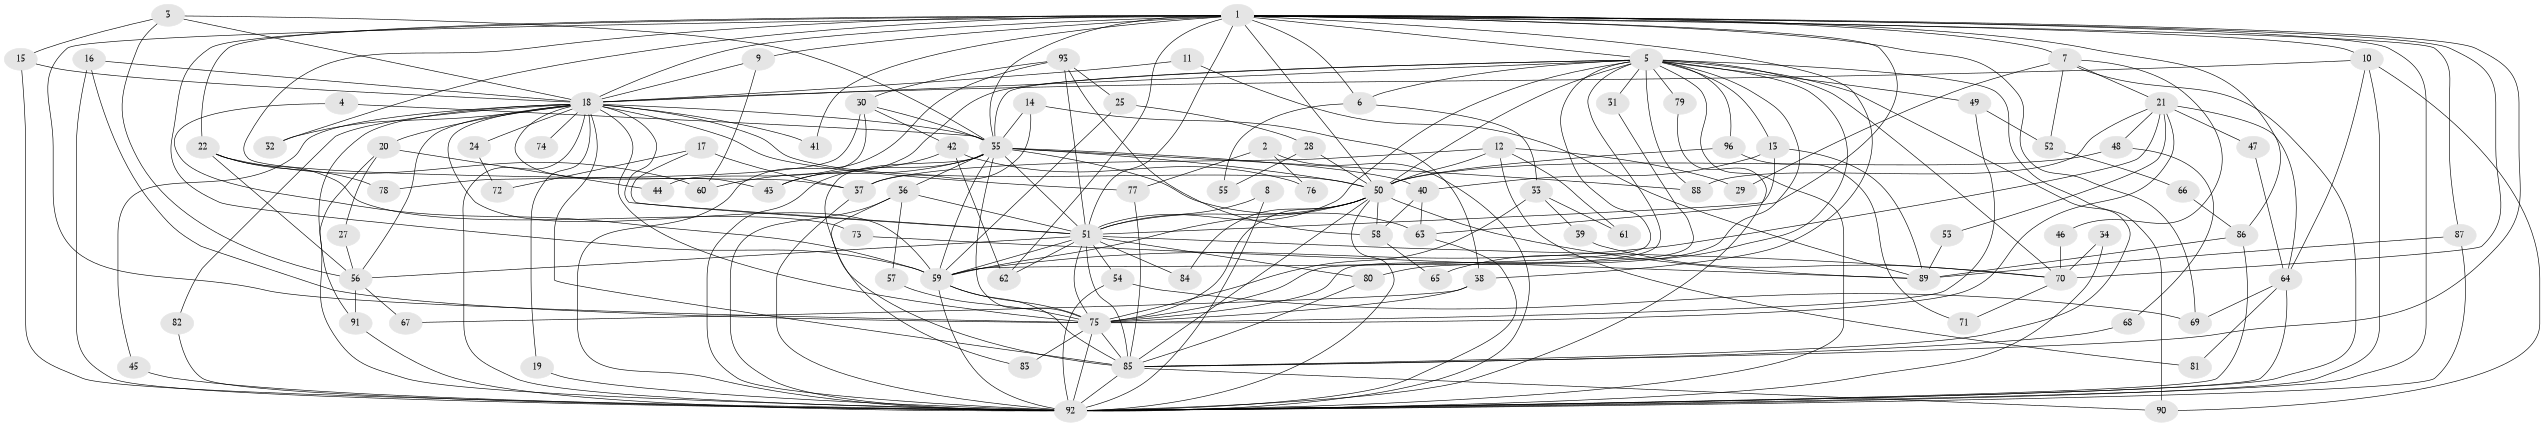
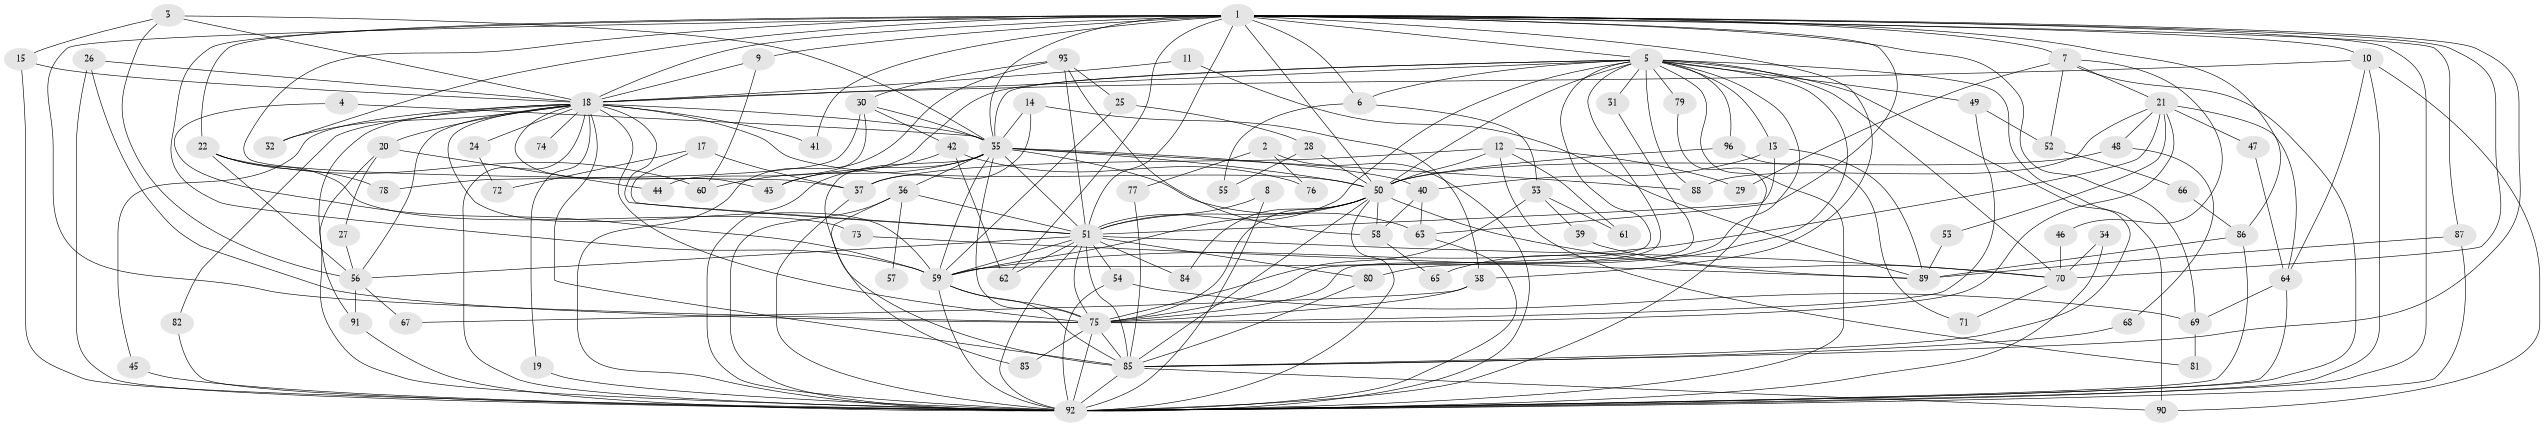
node "16": label "16" -> "26"
edge "18" -- "77": removed
edge "57" -- "75": removed
edge "64" -- "81": now "69" -- "81"
edge "51" -- "92": added
